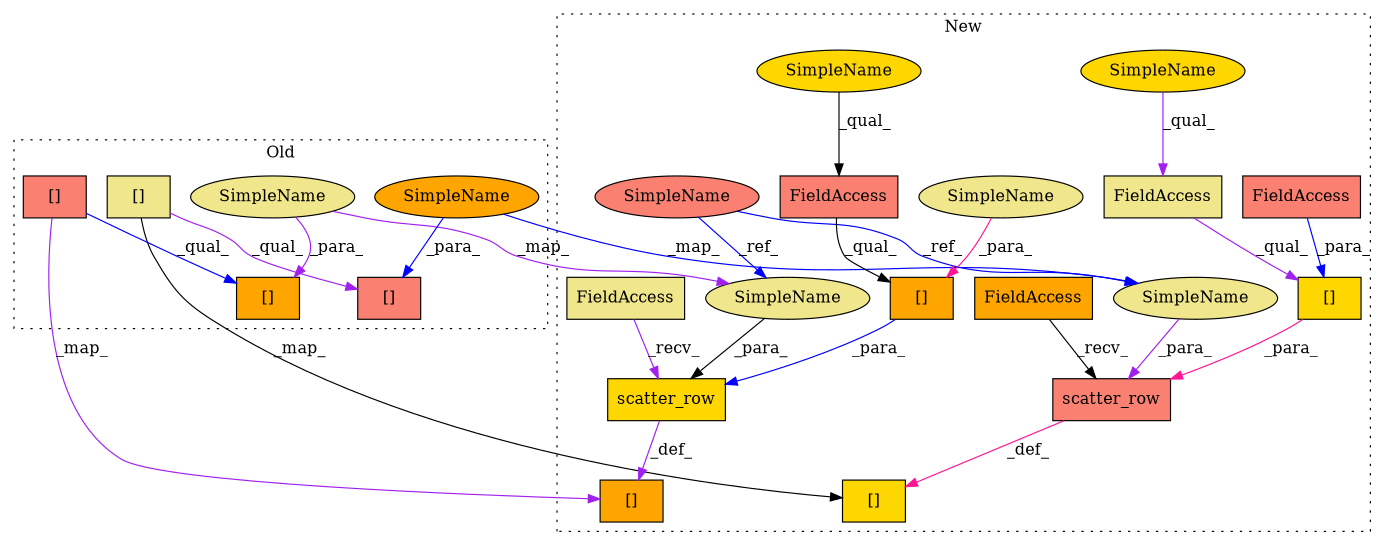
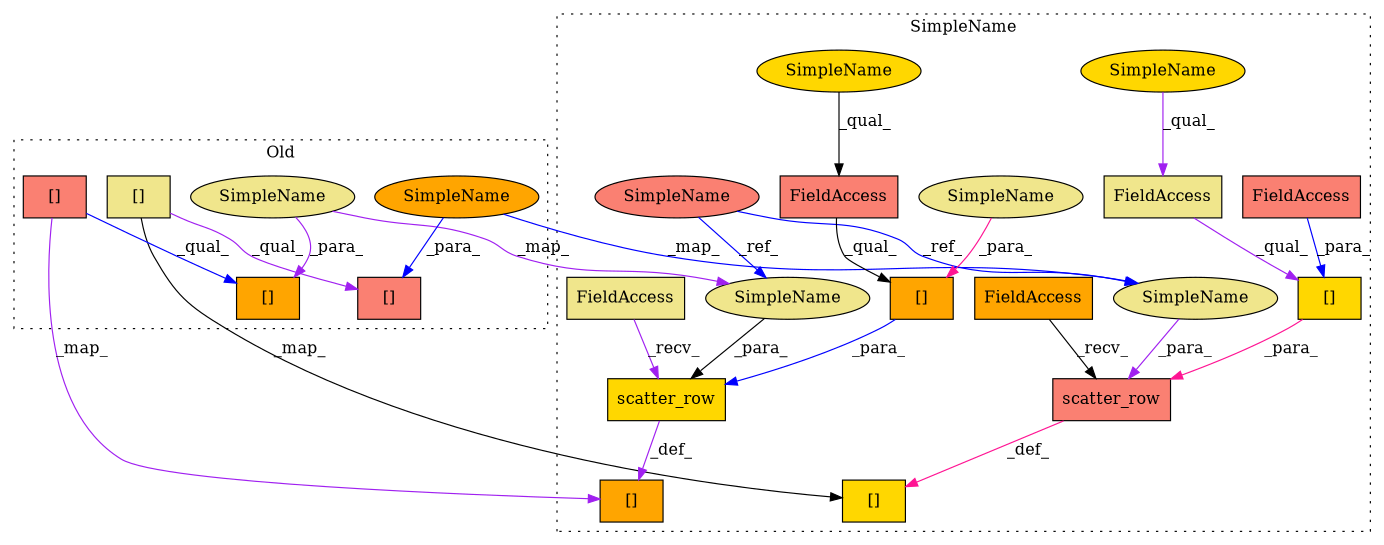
cluster "New": label "New" -> "SimpleName"
